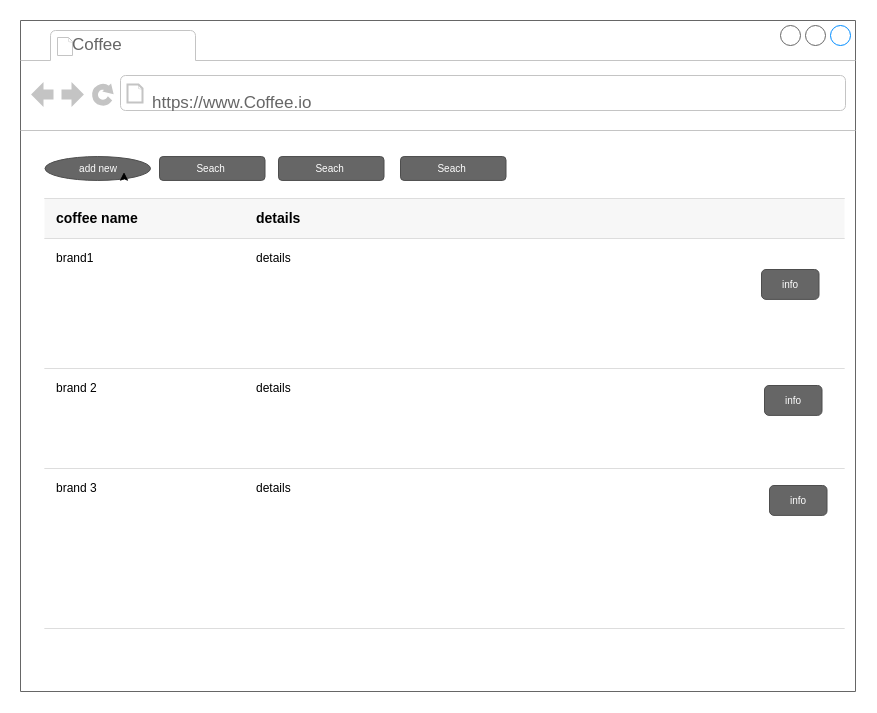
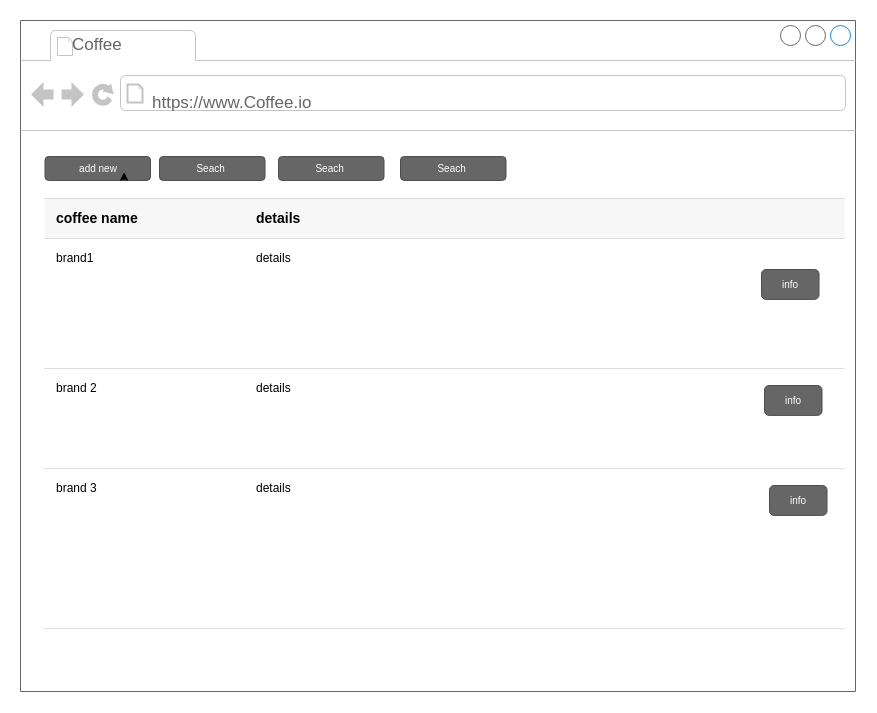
node "add new": shape ellipse -> rounded rectangle
